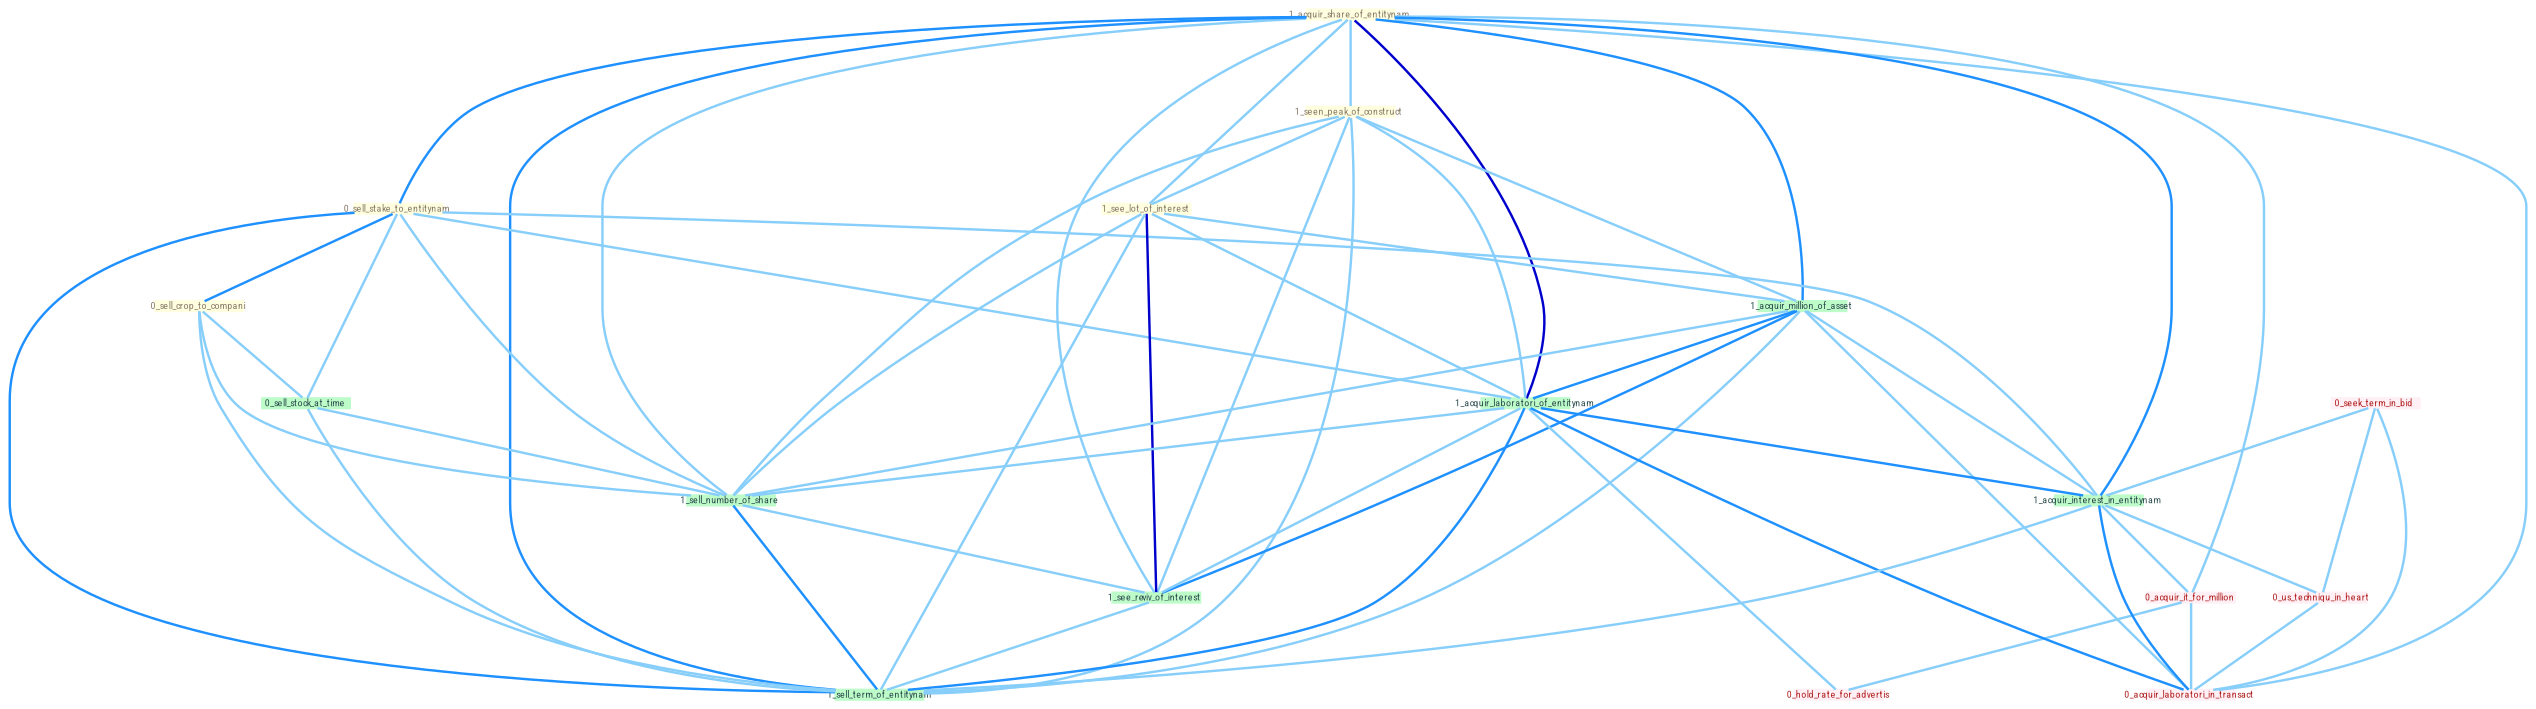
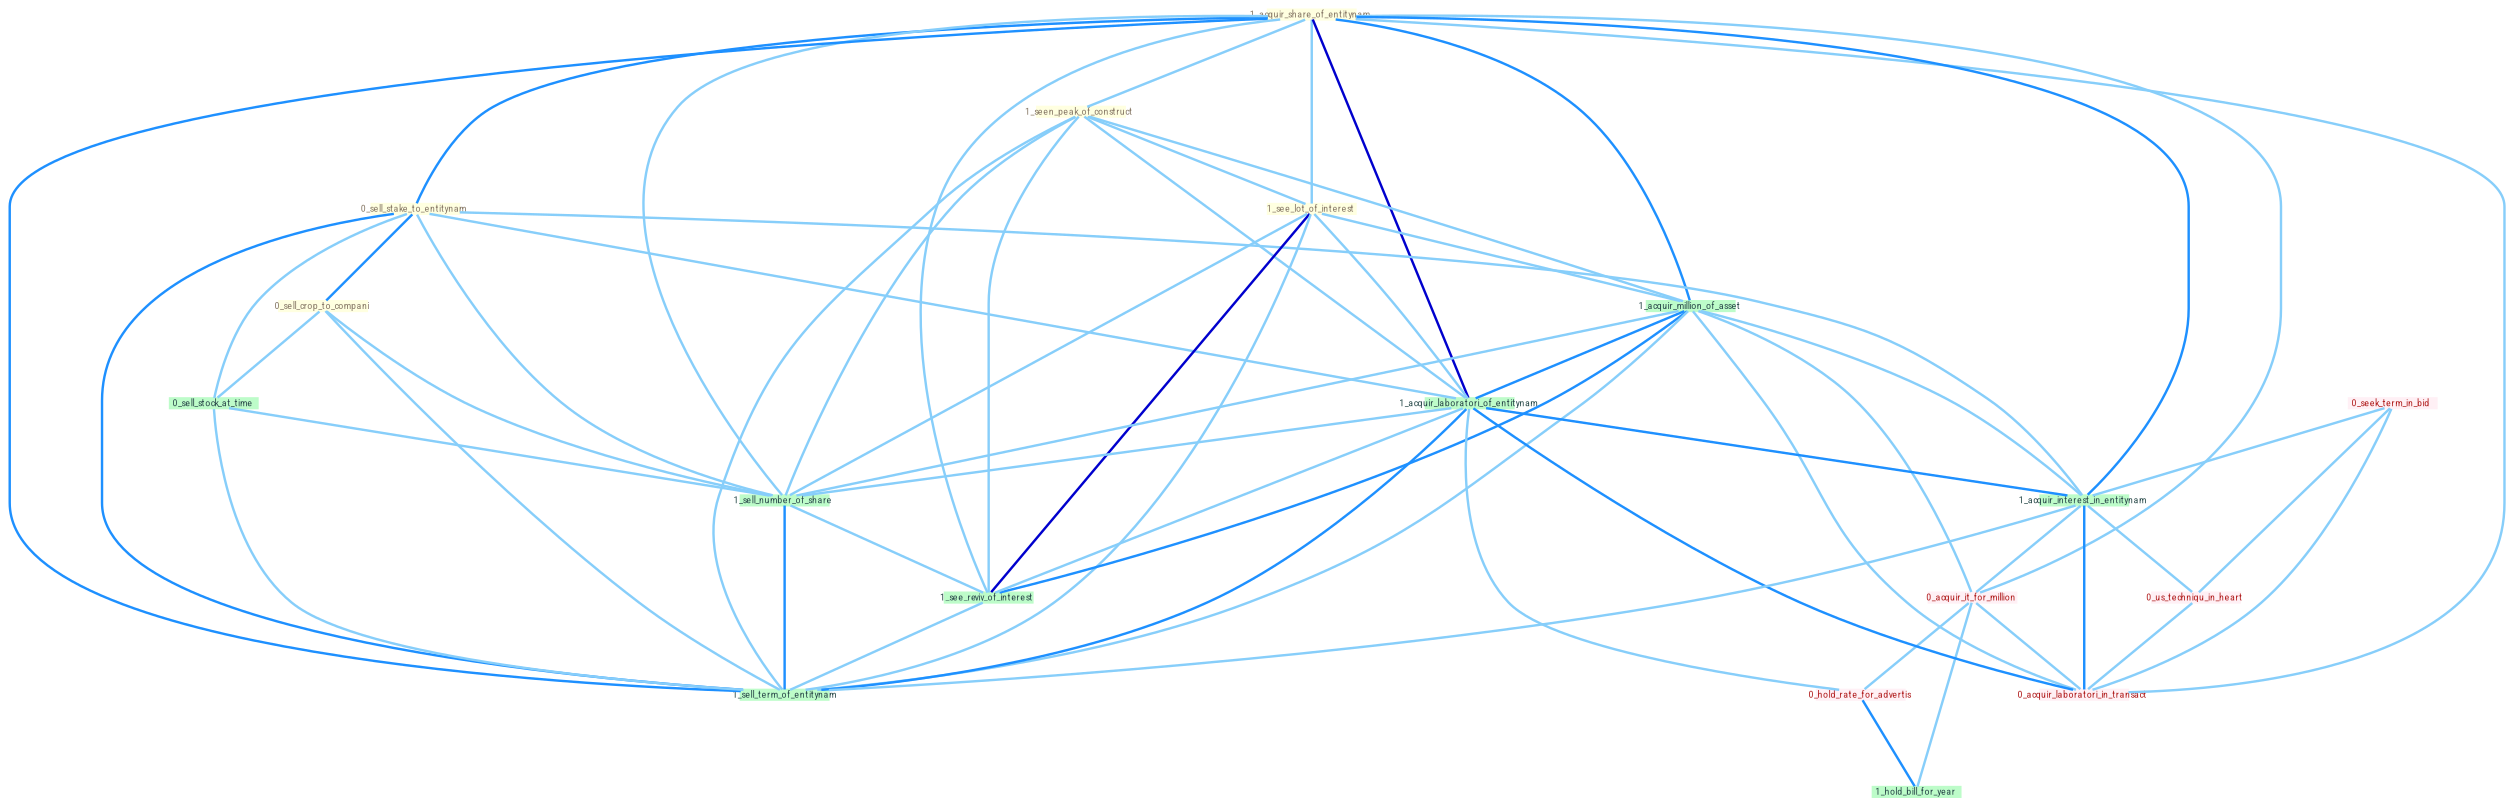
edge "1_acquir_million_of_asset" -- "0_acquir_it_for_million": added
node "1_hold_bill_for_year": added
